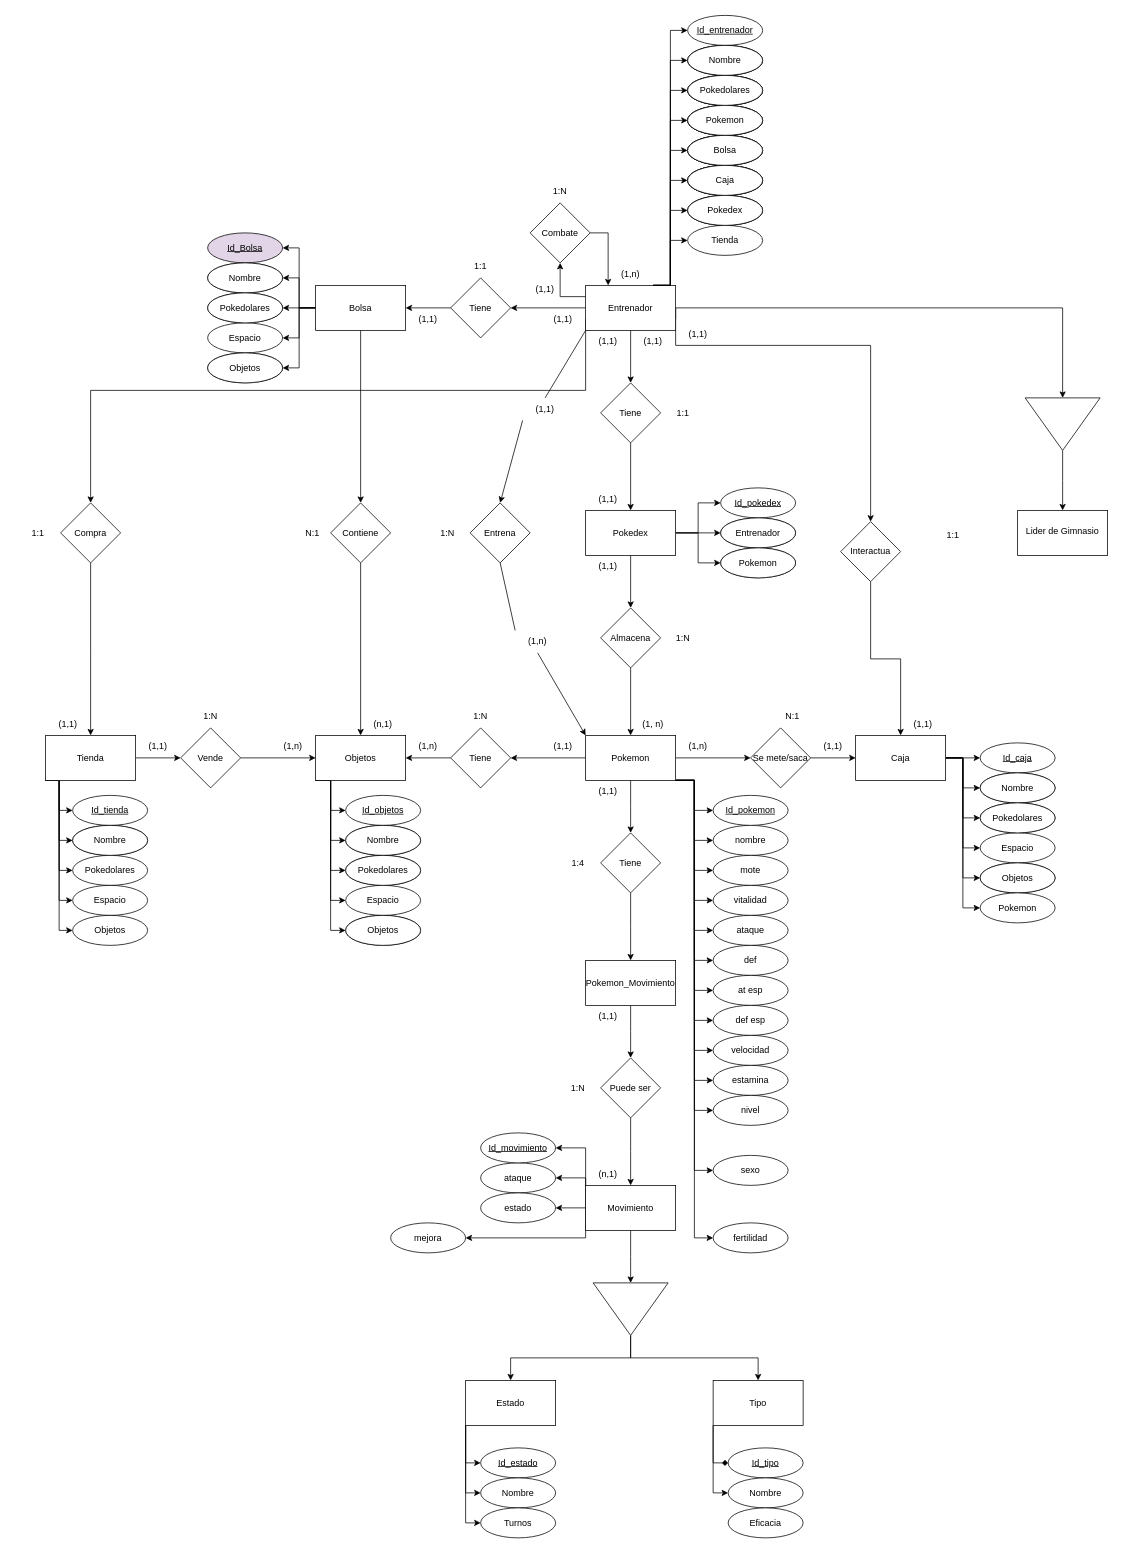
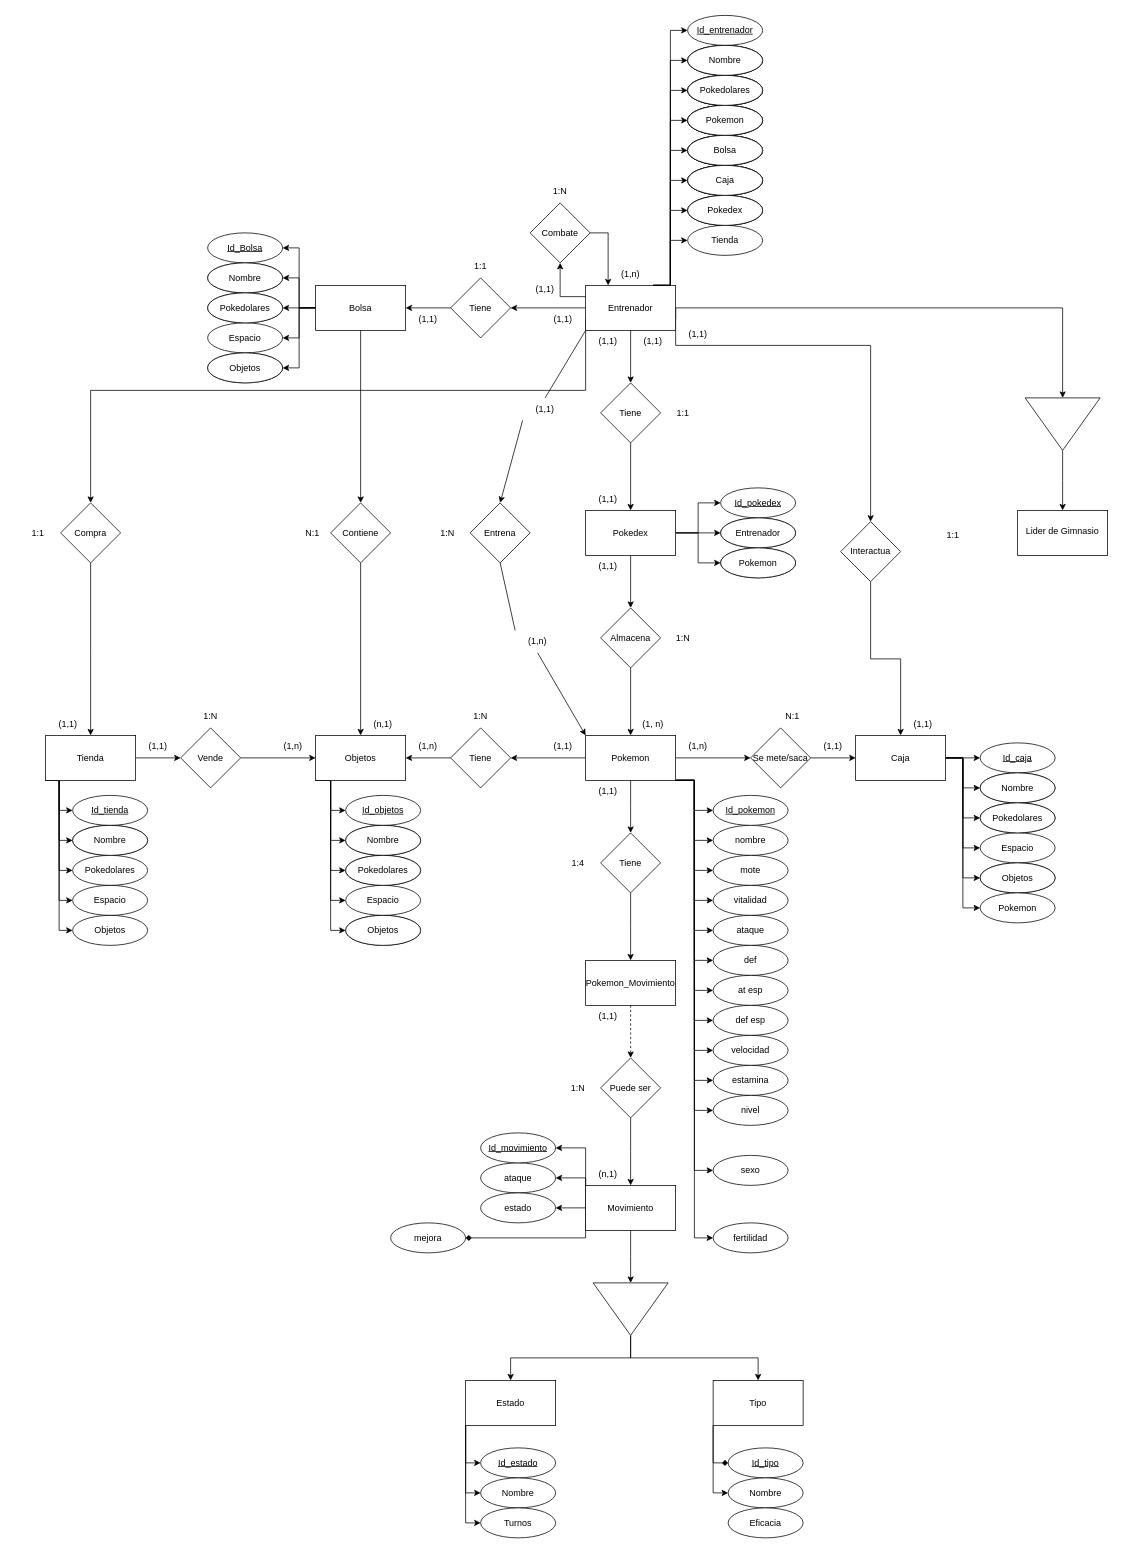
node "Id_Bolsa": fillcolor #e1d5e7 -> #ffffff
edge "Pokemon_Movimiento" -> "Puede ser": style solid -> dashed
edge "Movimiento" -> "mejora": arrowhead classic -> diamond
